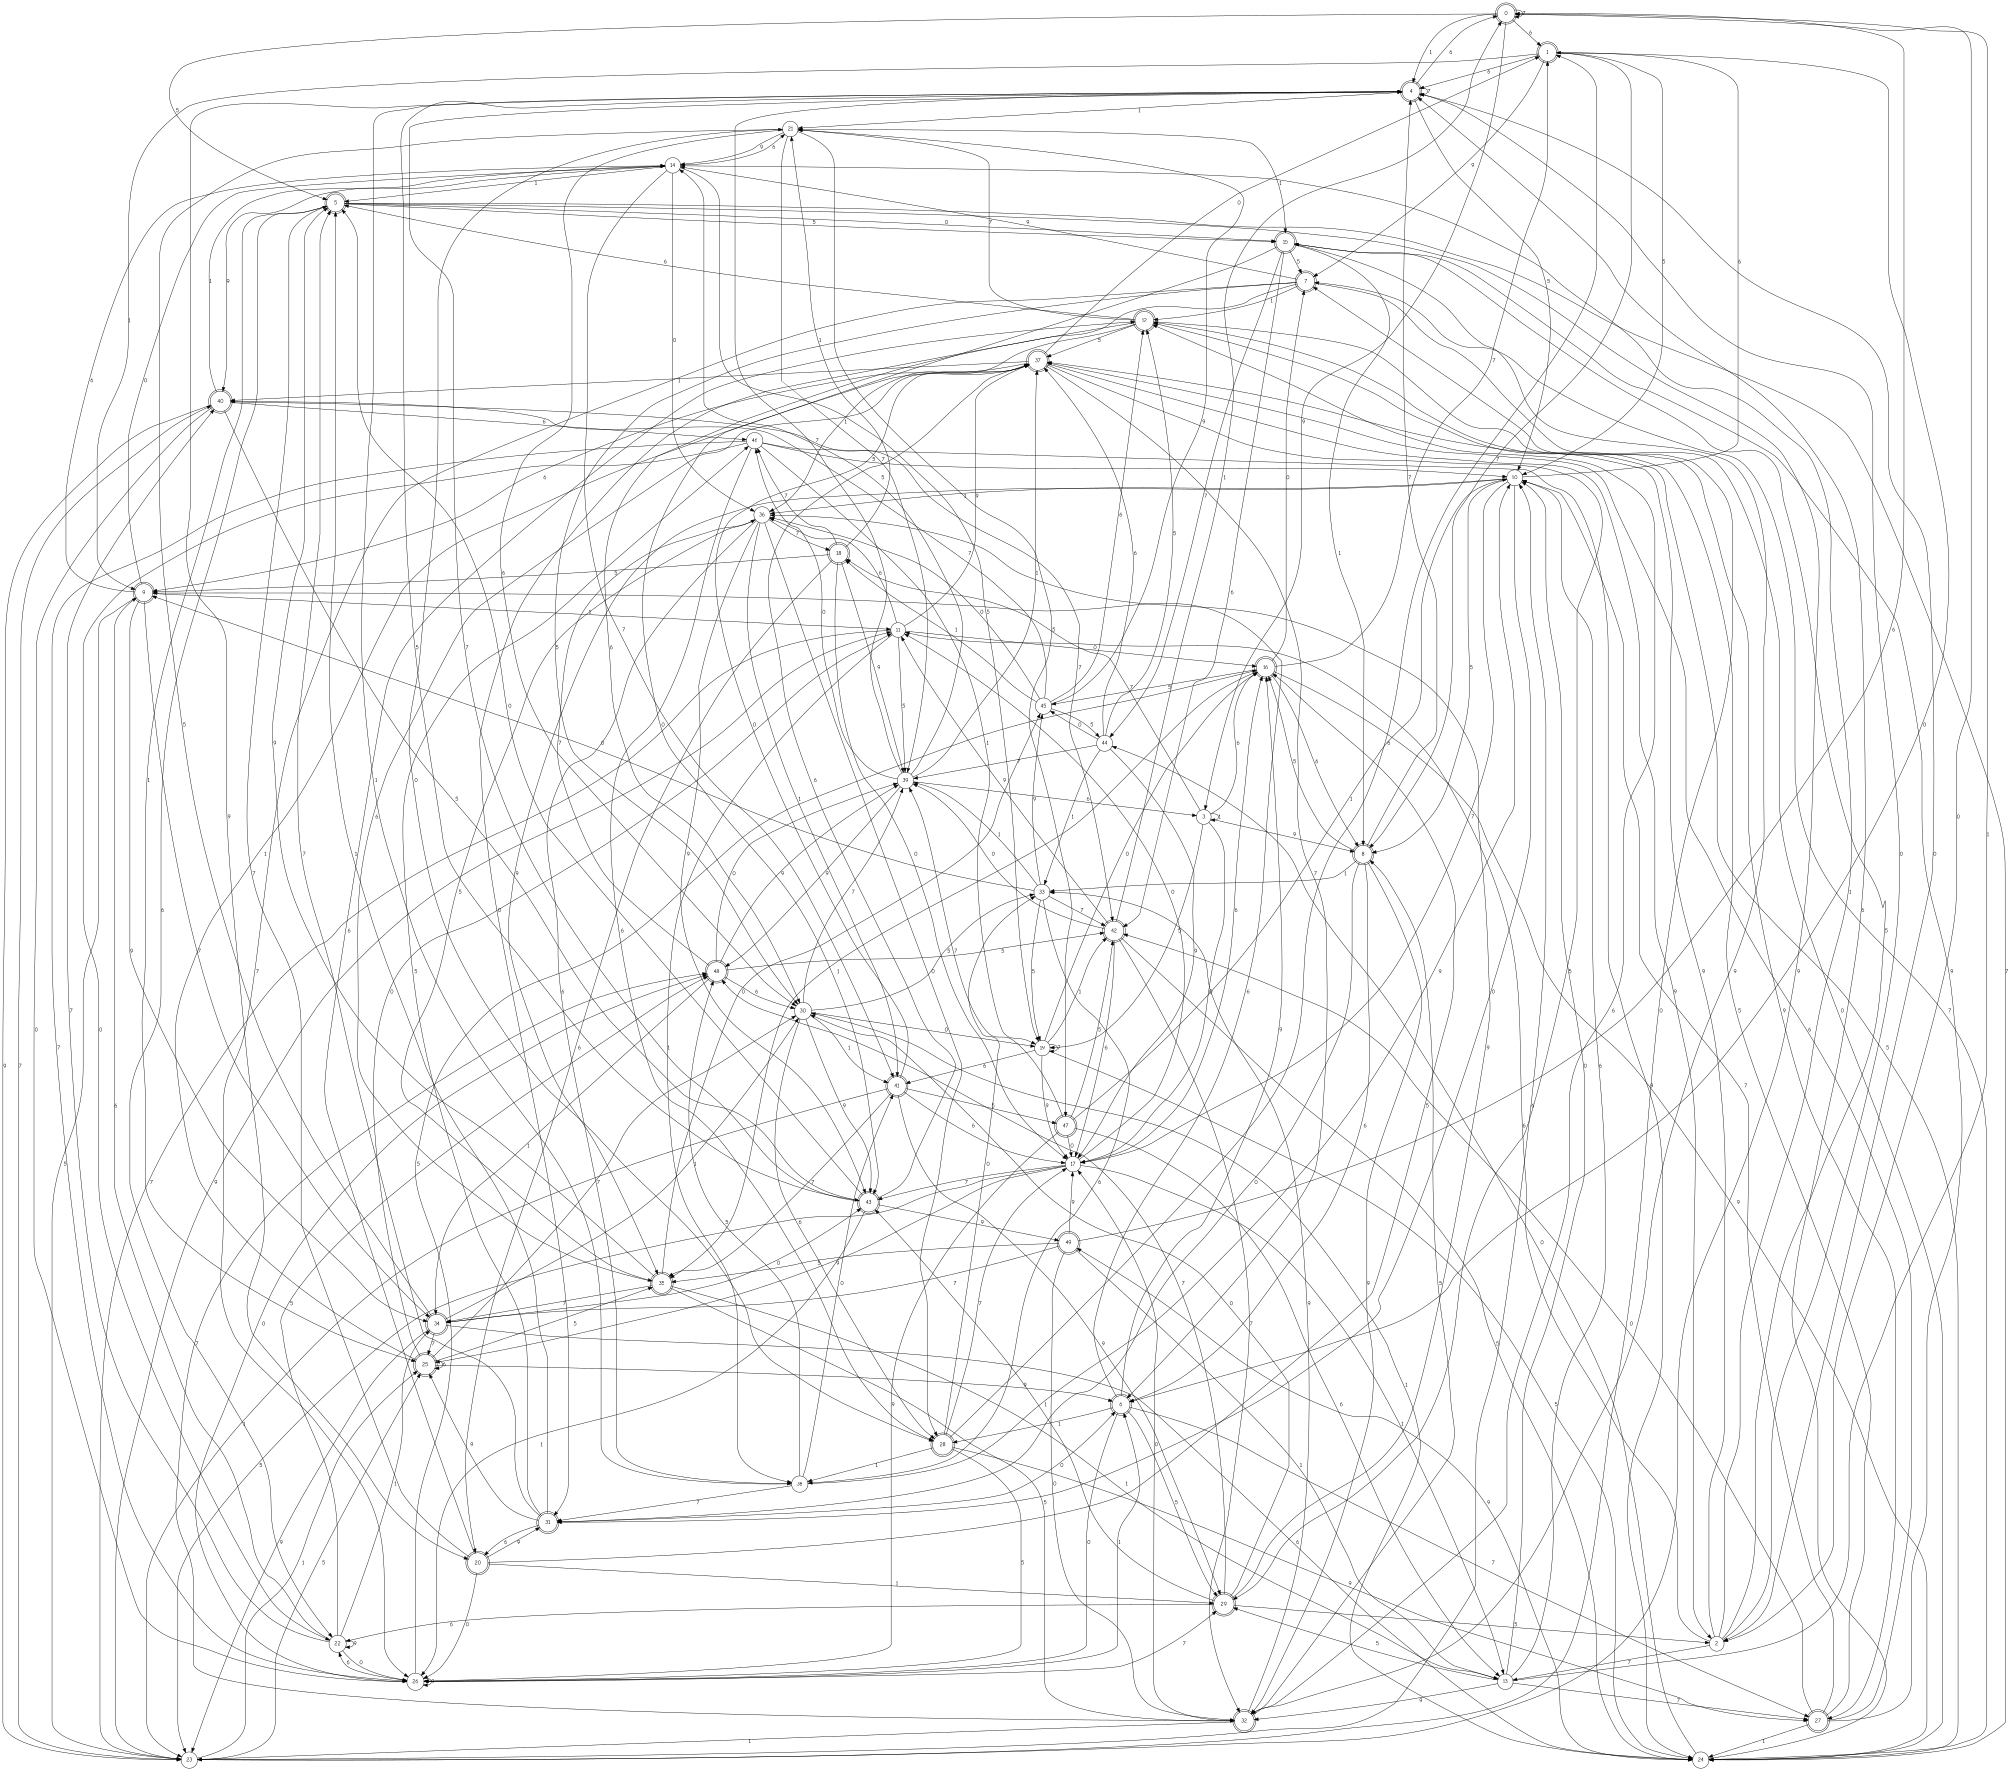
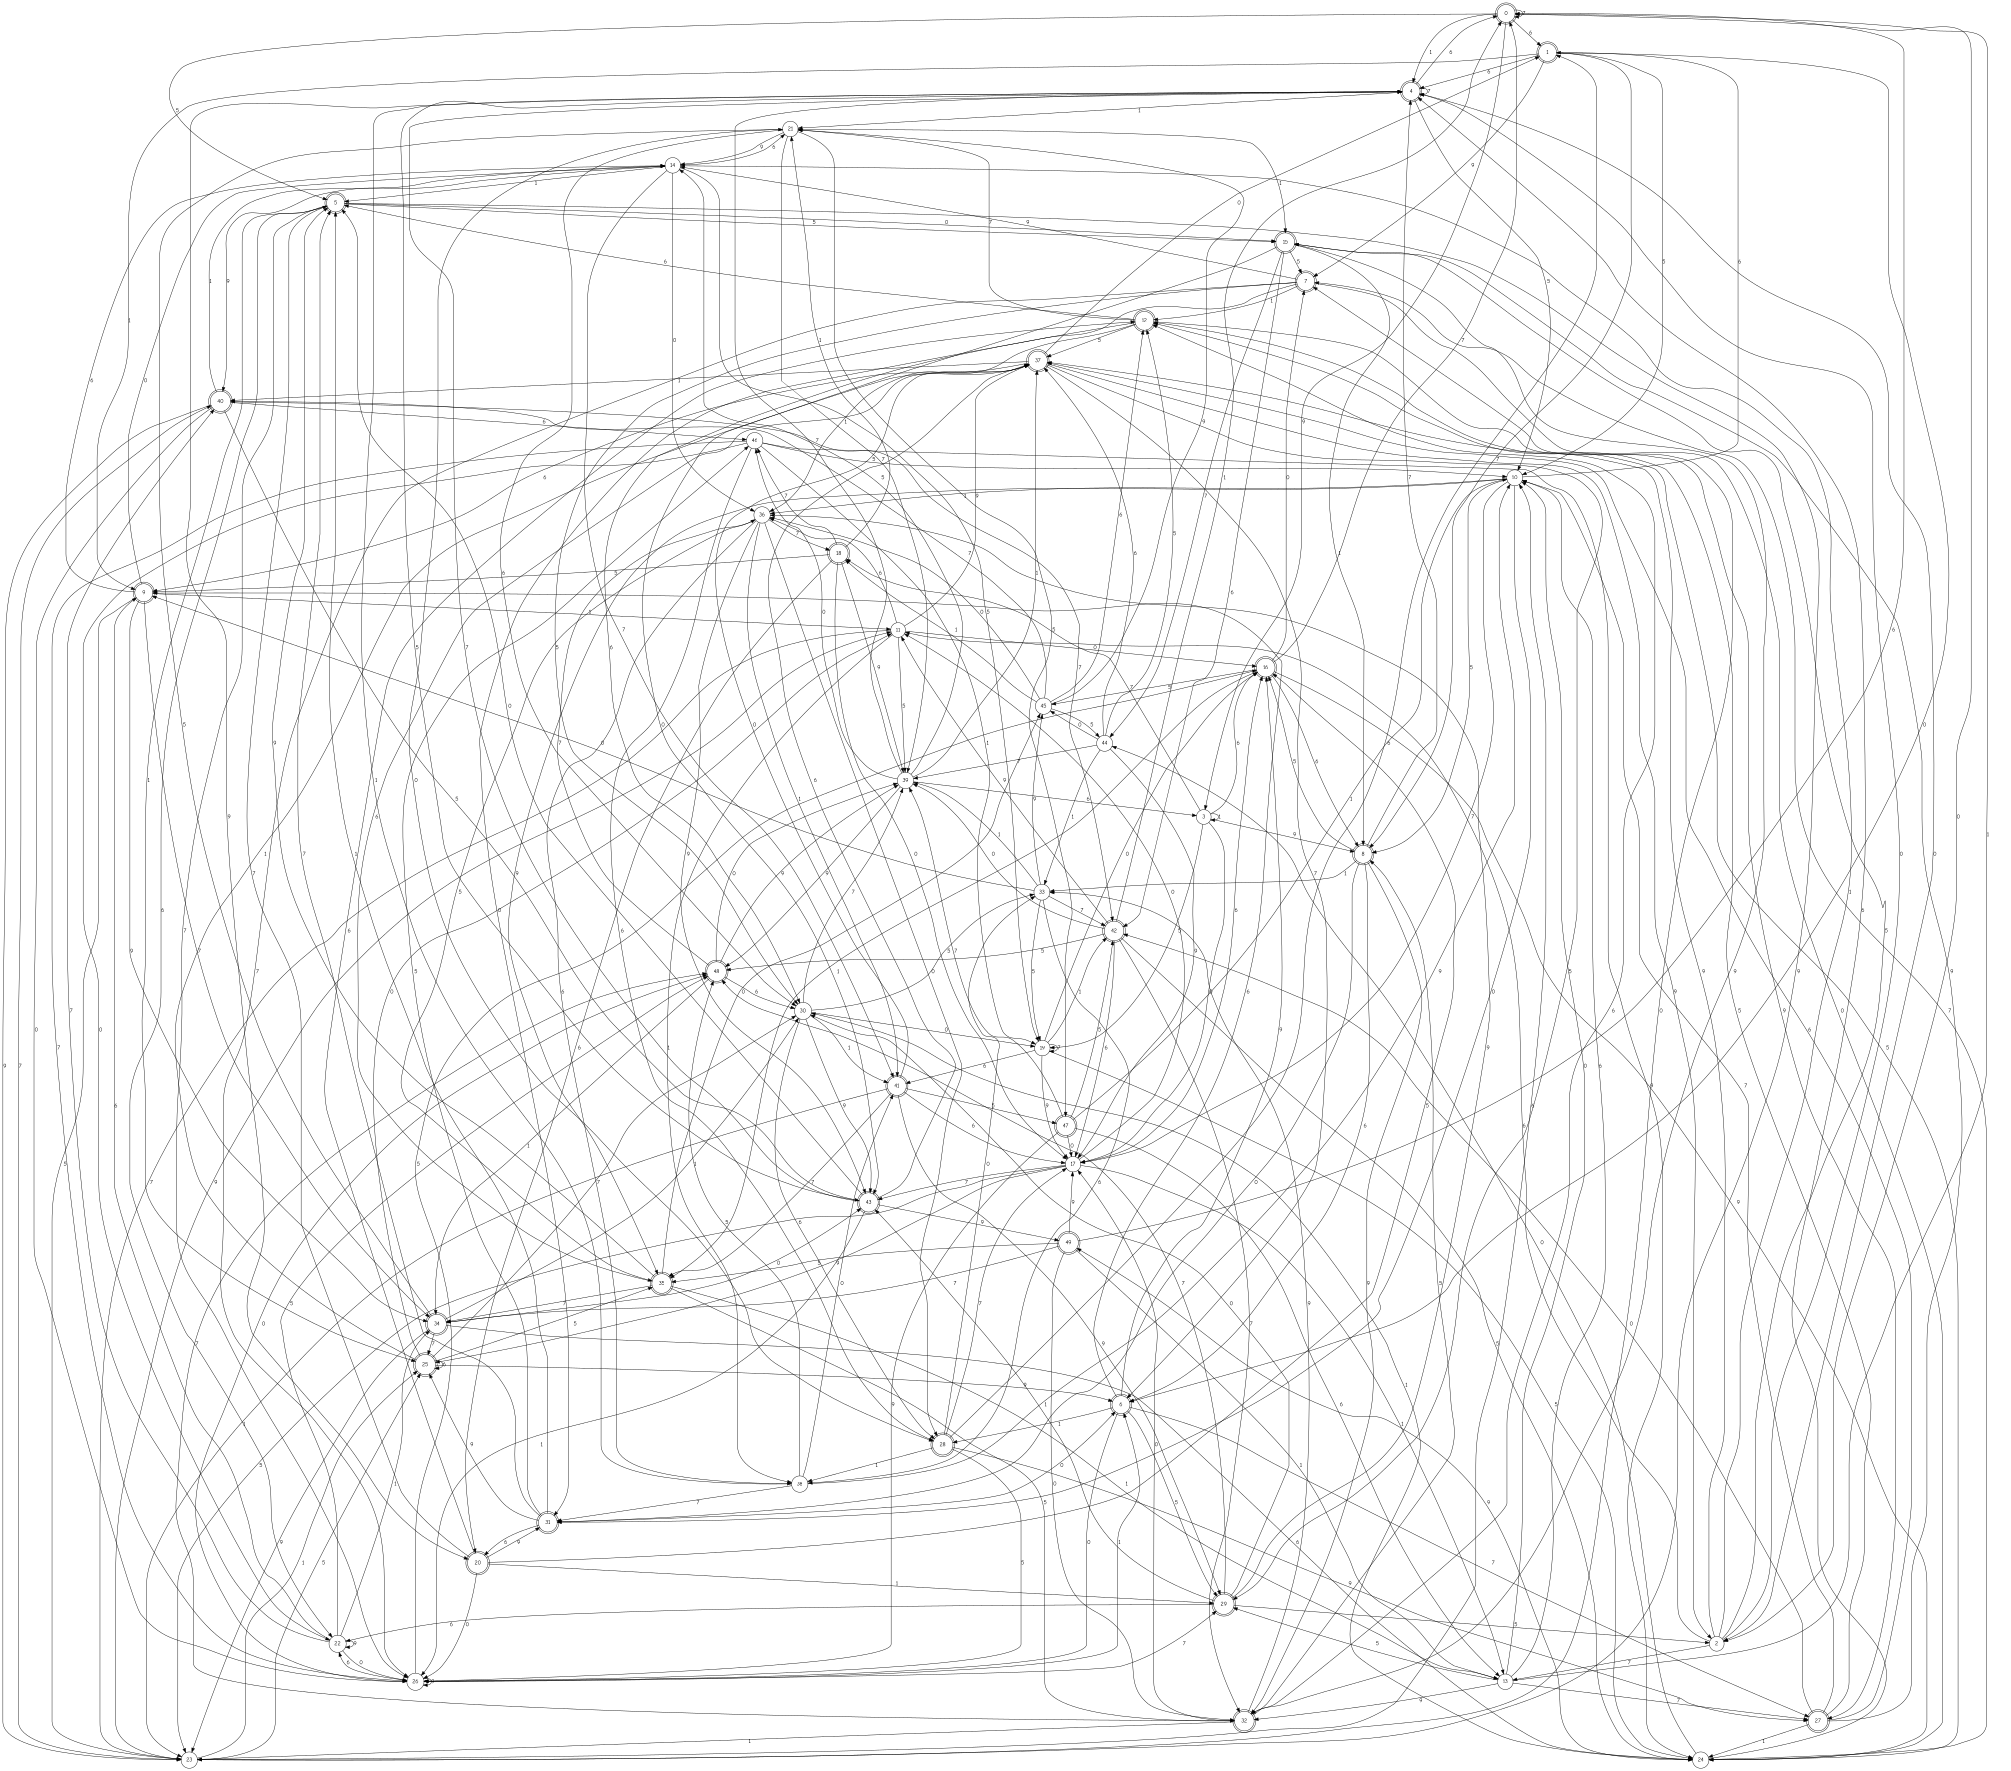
edge "16" -> "1": now "16" -> "0"
edge "5" -> "24": now "5" -> "26"
edge "48" -> "42": reversed
